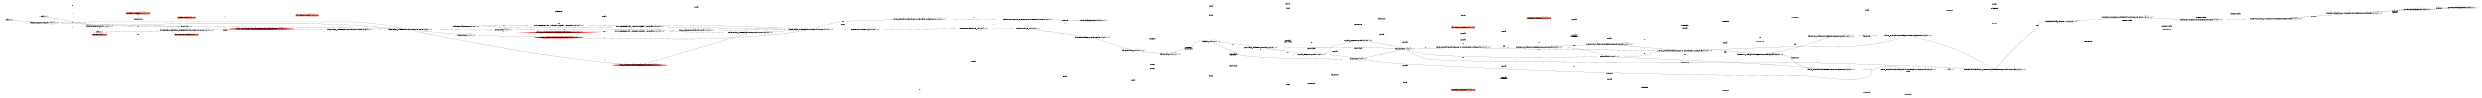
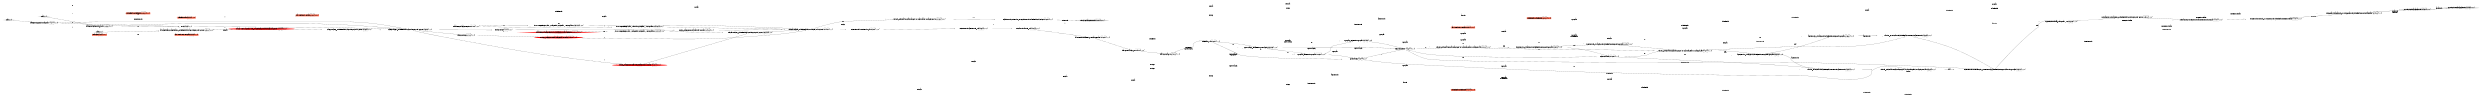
edge "create['0', '1', '0']" -> "ModuleDefineHolder moduleDefineHolder@@@2@@@['0', '1', '0']": label "true" -> "metricsClass"
